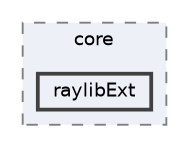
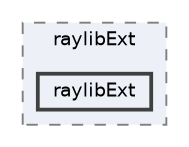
cluster "core": label "core" -> "raylibExt"
